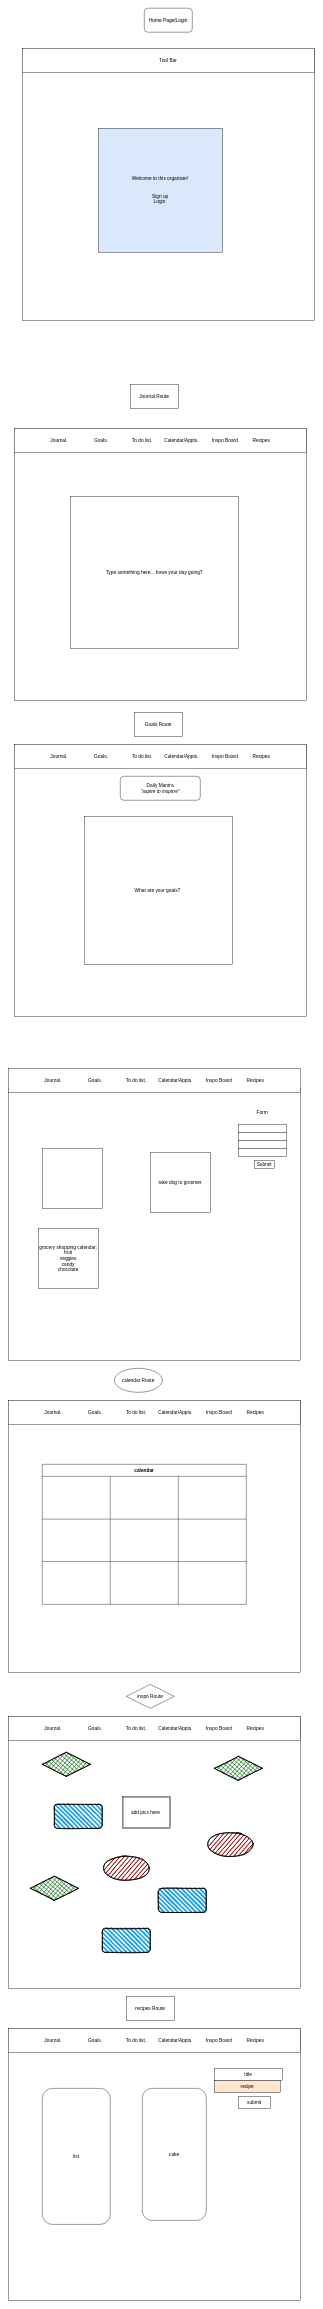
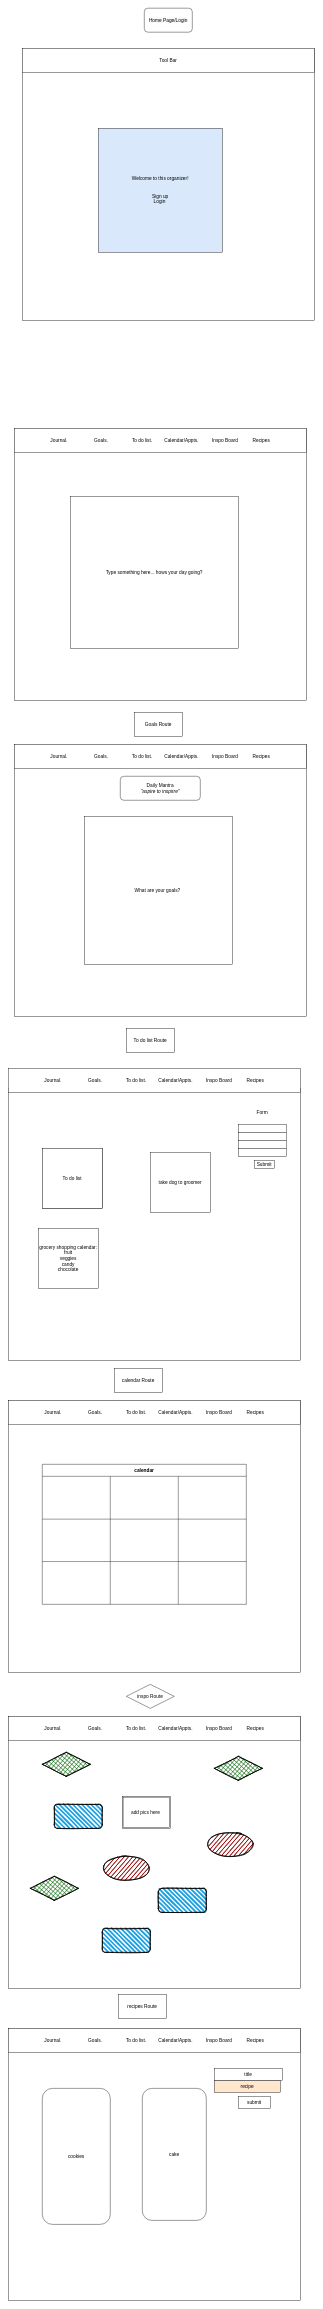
node "Journal Route": removed
node "To do list Route": added
node "To do list": added
node "calendar Route": shape ellipse -> rectangle
node "recipes Route": moved (150, 2008) -> (142, 2006)
node "list": label "list" -> "cookies"
